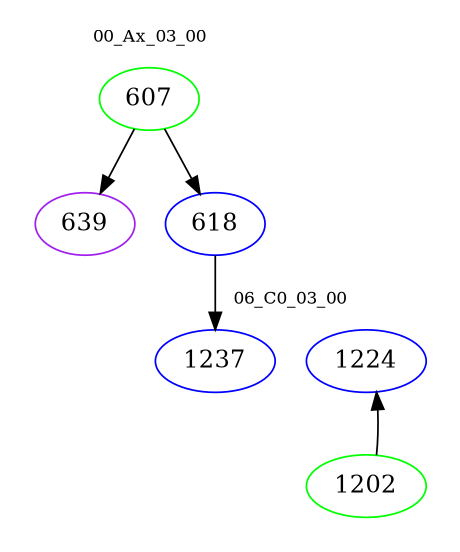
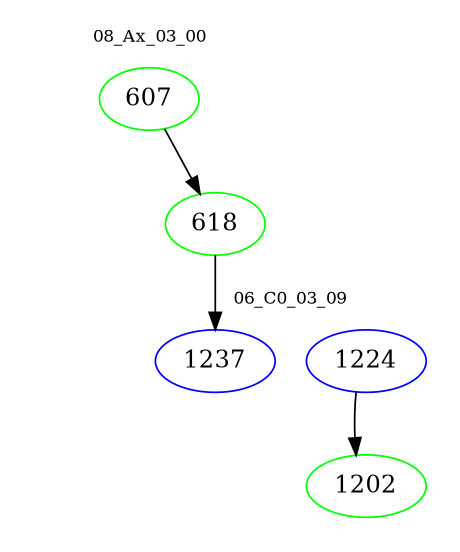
cluster "00_Ax_03_00": label "00_Ax_03_00" -> "08_Ax_03_00"
node "639": removed
node "618": color blue -> green
cluster "06_C0_03_00": label "06_C0_03_00" -> "06_C0_03_09"
edge "1202" -> "1224": reversed
